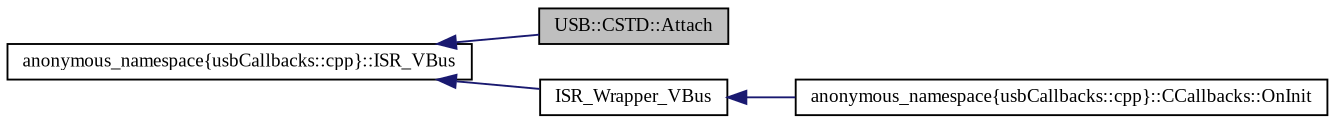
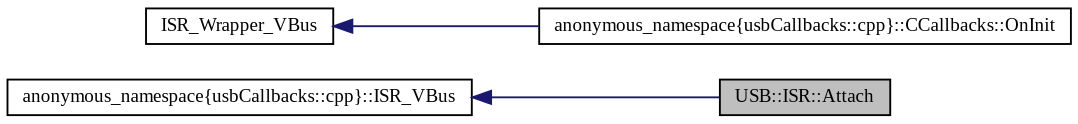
node "USB::CSTD::Attach": label "USB::CSTD::Attach" -> "USB::ISR::Attach"
edge "ISR_Wrapper_VBus" -> "anonymous_namespace{usbCallbacks::cpp}::ISR_VBus": removed
